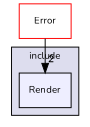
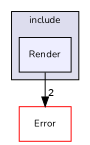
edge "Error" -> "Render": reversed
